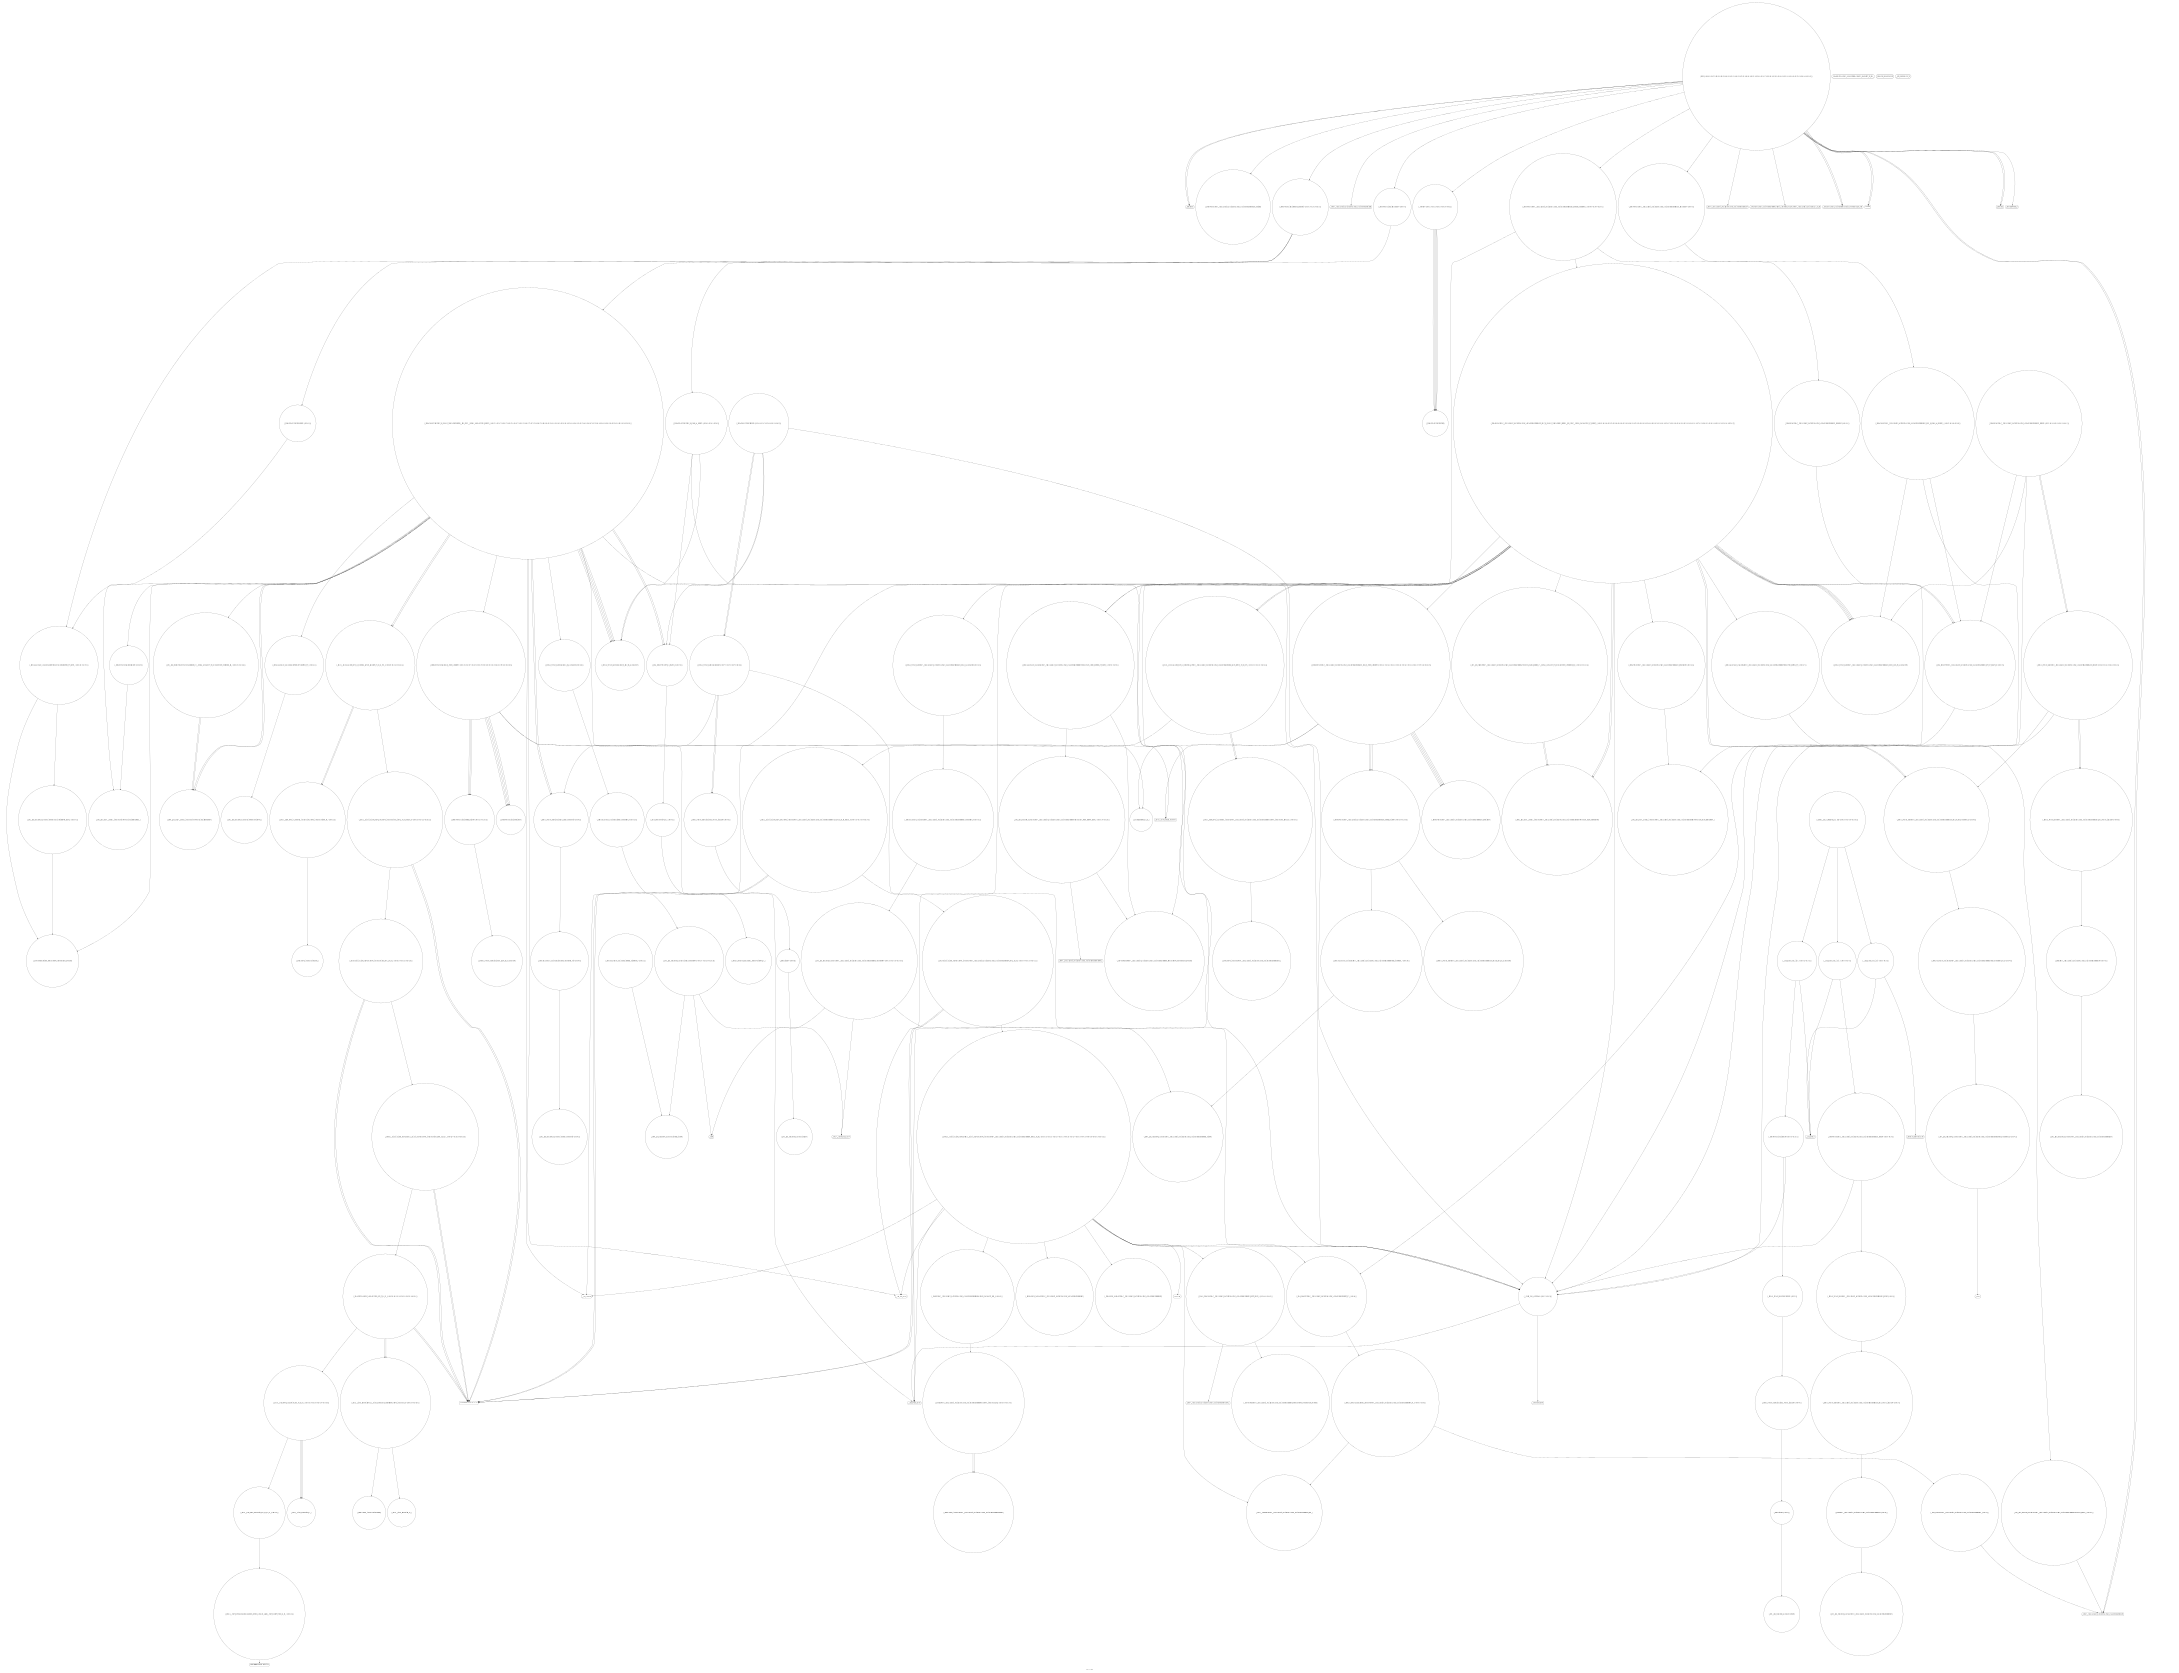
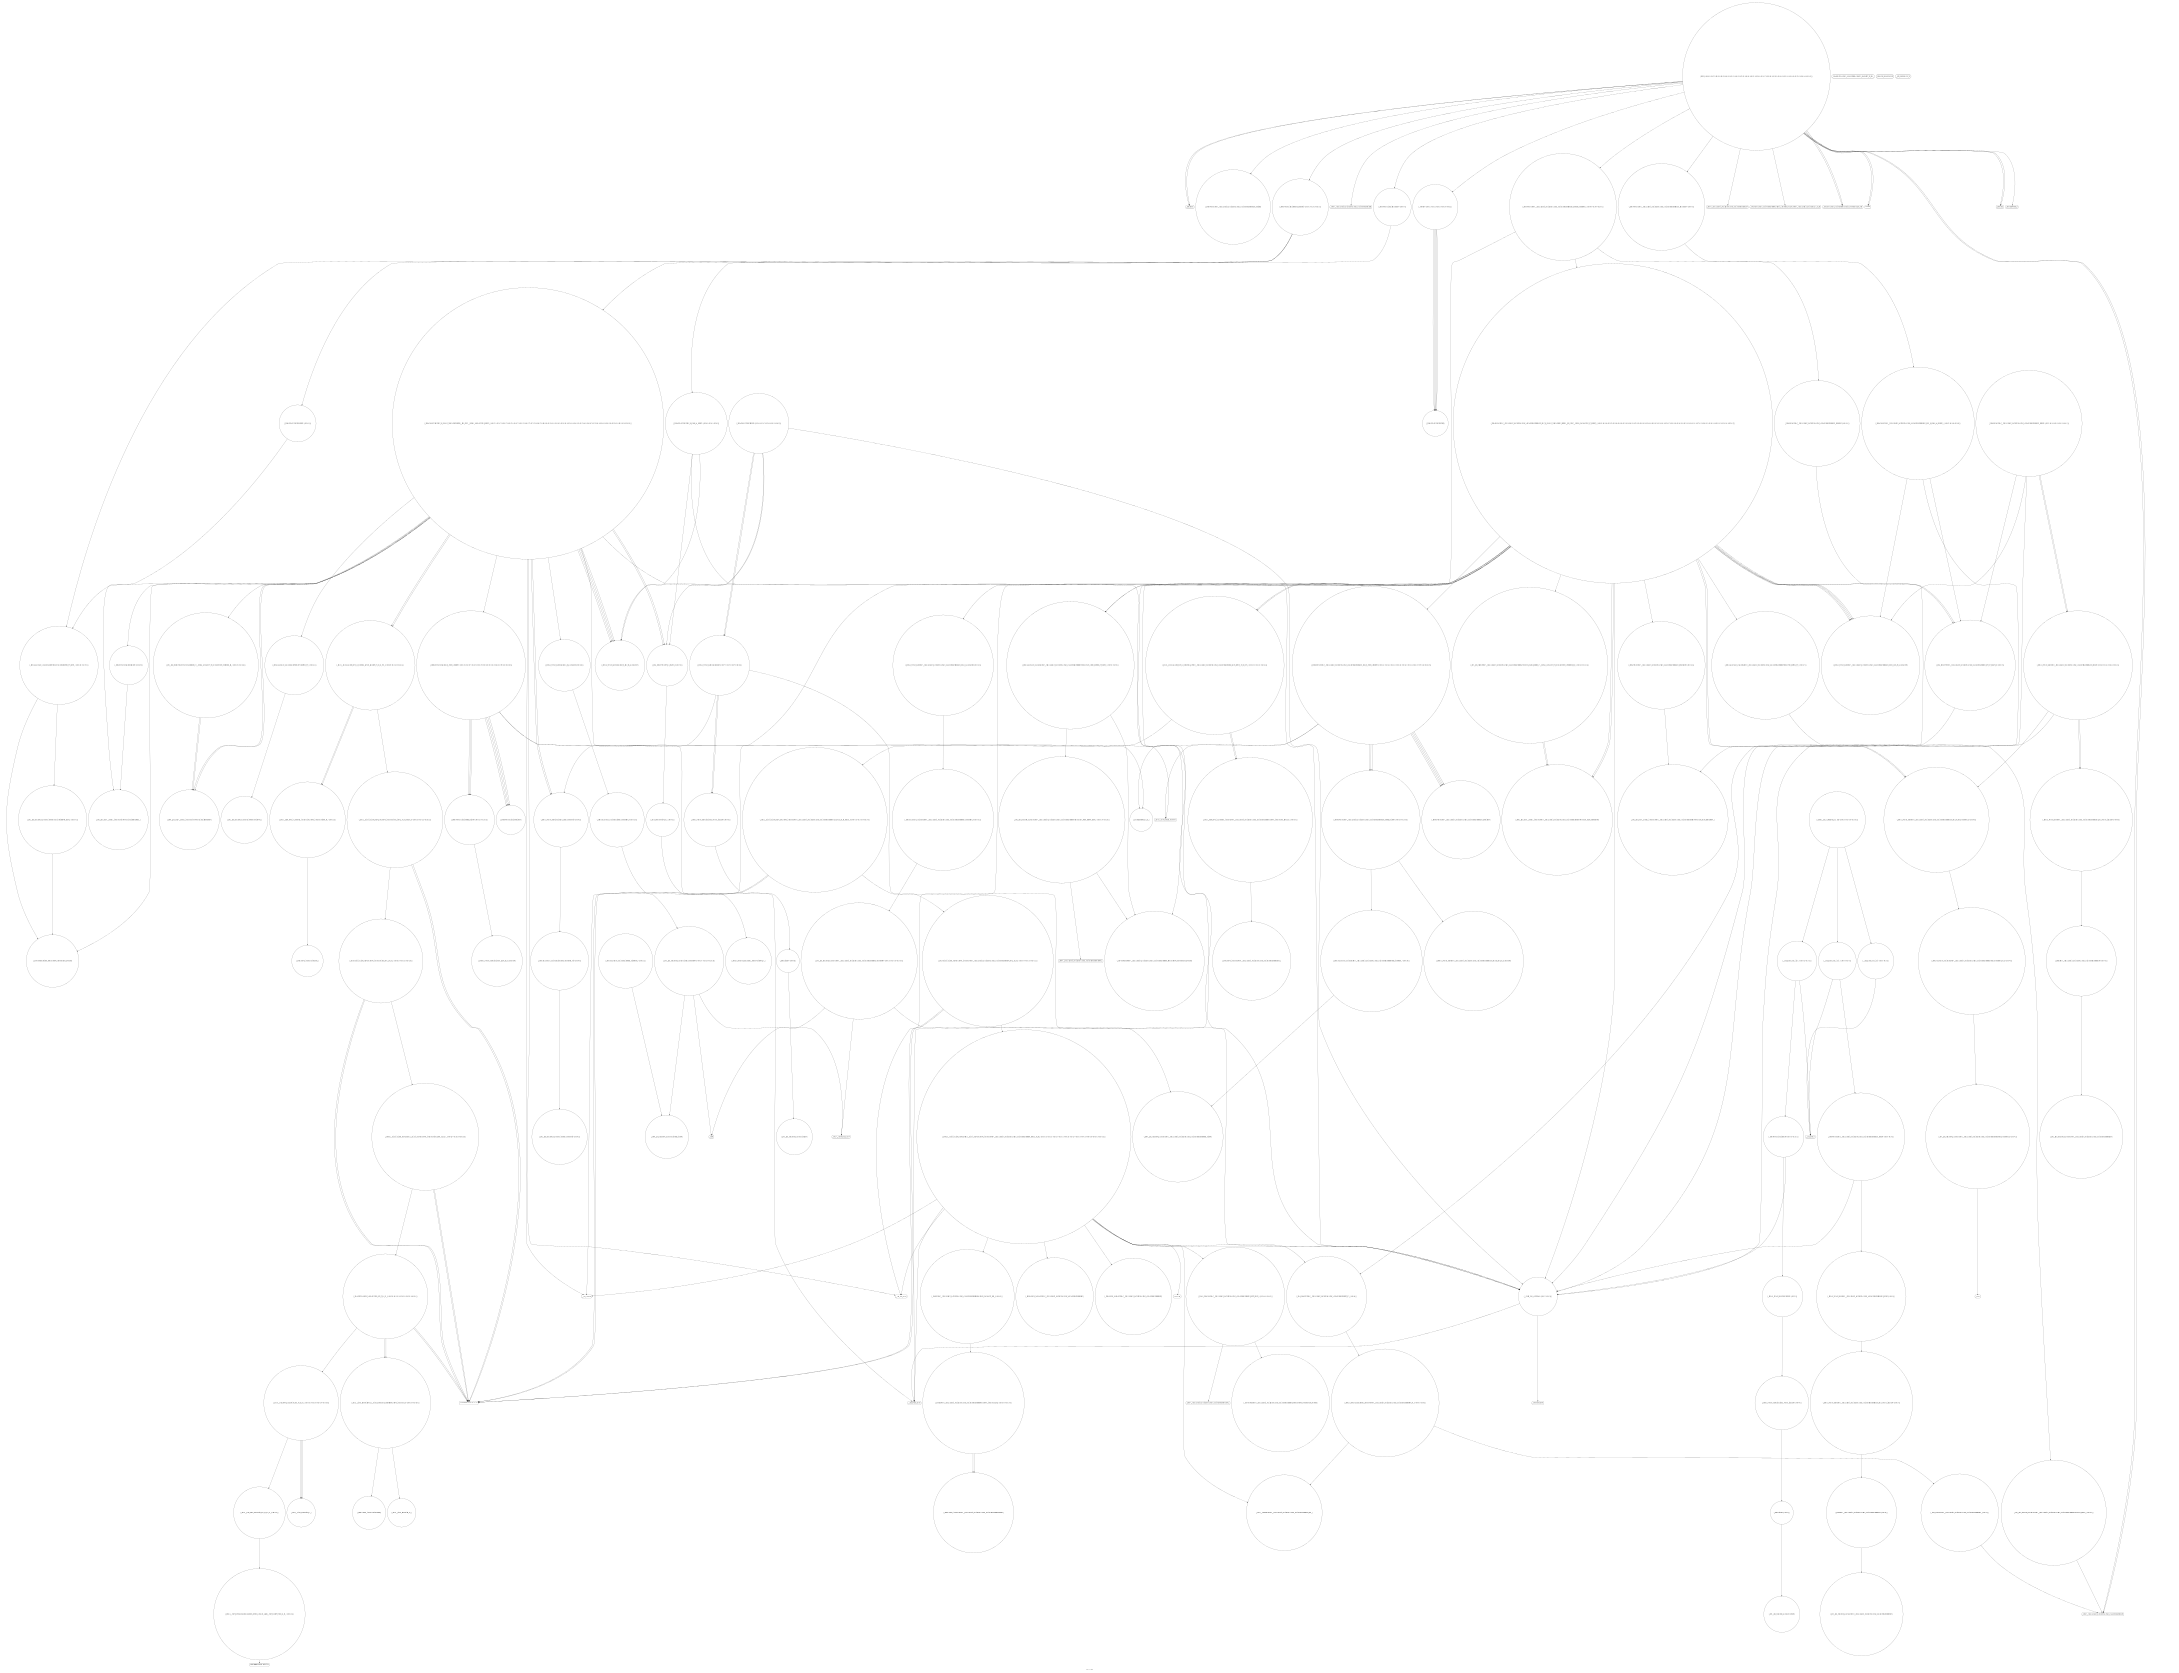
node "_ZNSt8ios_base4InitC1Ev": removed
